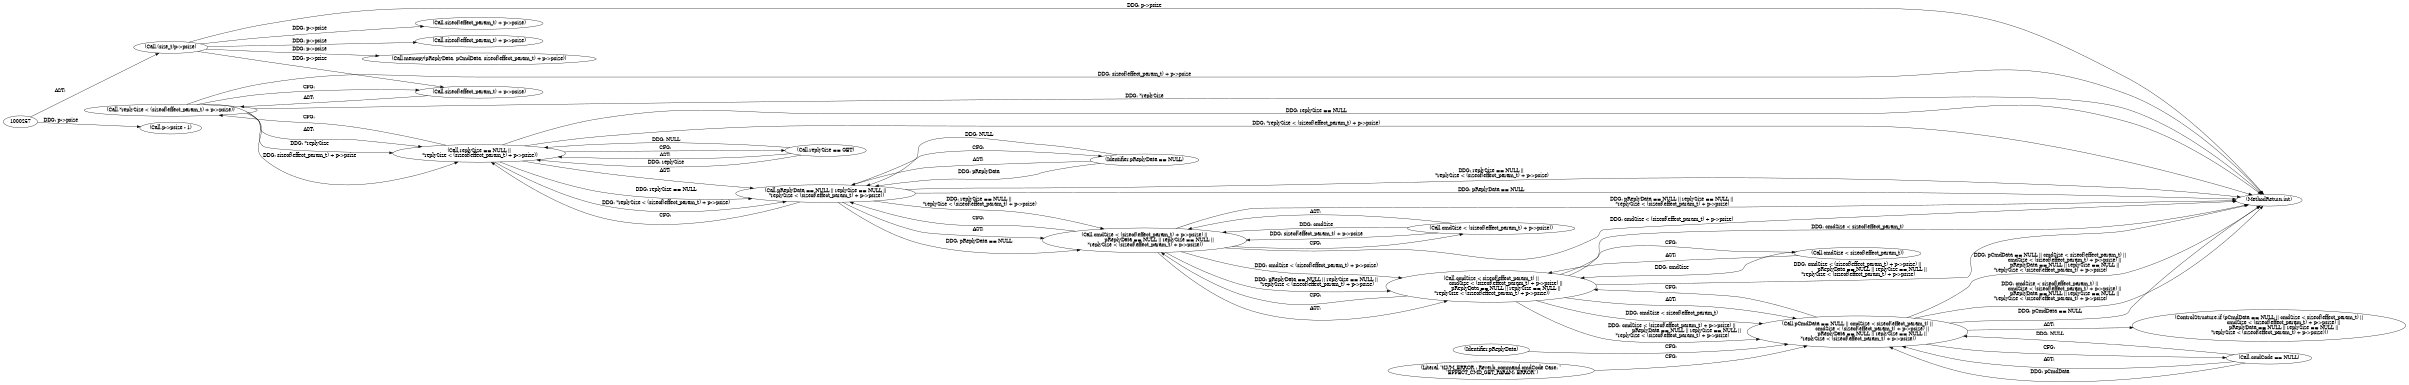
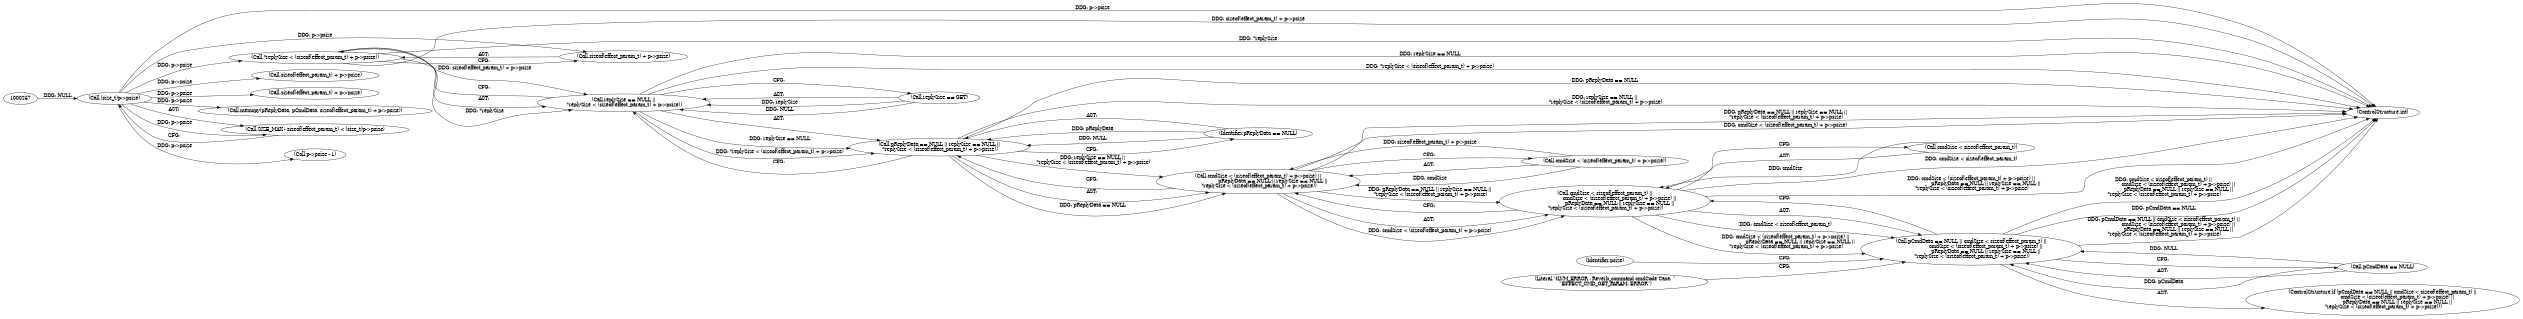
edge "(Call,(size_t)p->psize)" -> "(Call,*replySize < (sizeof(effect_param_t) + p->psize))": added, label "DDG: p->psize"
edge "1000257" -> "(Call,(size_t)p->psize)": label "AST: " -> "DDG: NULL"
edge "1000257" -> "(Call,p->psize - 1)": now "(Call,(size_t)p->psize)" -> "(Call,p->psize - 1)"
node "(Call,SIZE_MAX - sizeof(effect_param_t) < (size_t)p->psize)": added
node "(MethodReturn,int)": label "(MethodReturn,int)" -> "(ControlStructure,int)"
node "(Identifier,pReplyData)": label "(Identifier,pReplyData)" -> "(Identifier,psize)"
node "(Call,cmdCode == NULL)": label "(Call,cmdCode == NULL)" -> "(Call,pCmdData == NULL)"
